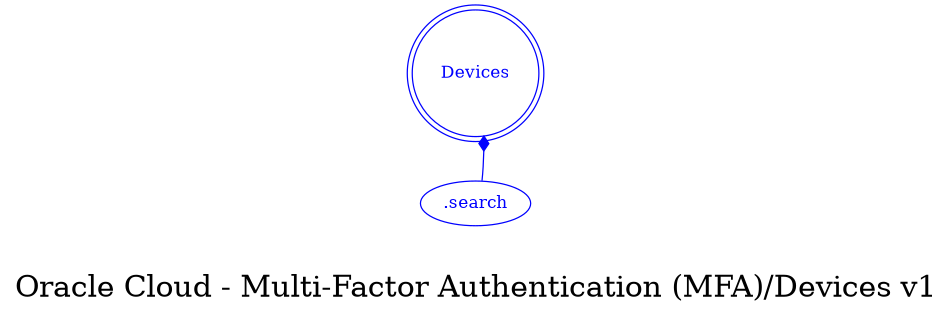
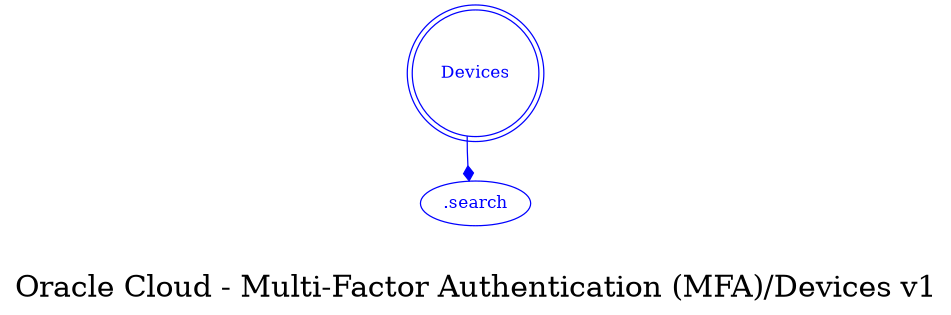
edge ".search" -> "Devices": reversed
